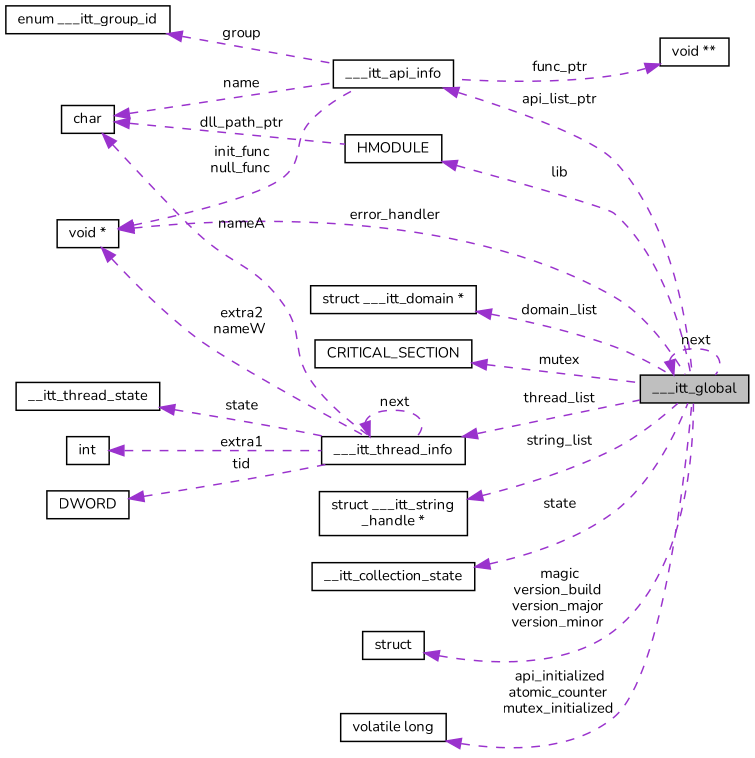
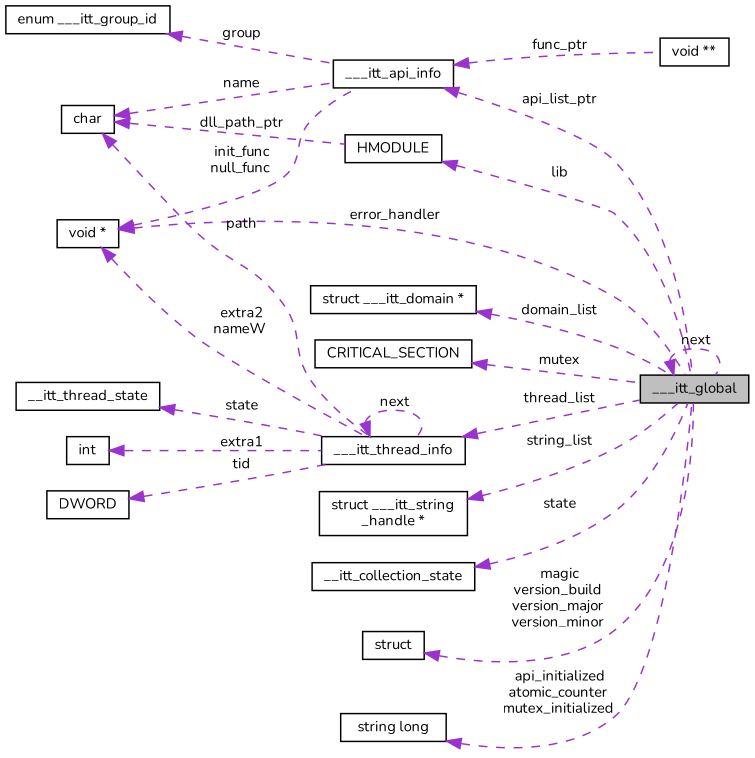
edge "___itt_api_info" -> "void **": reversed
edge "___itt_thread_info" -> "char": label " nameA" -> " path"
node "volatile long": label "volatile long" -> "string long"
